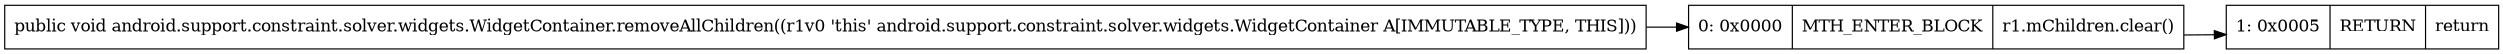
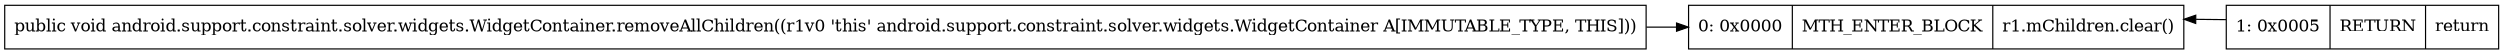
edge "0: 0x0000" -> "1: 0x0005": reversed
